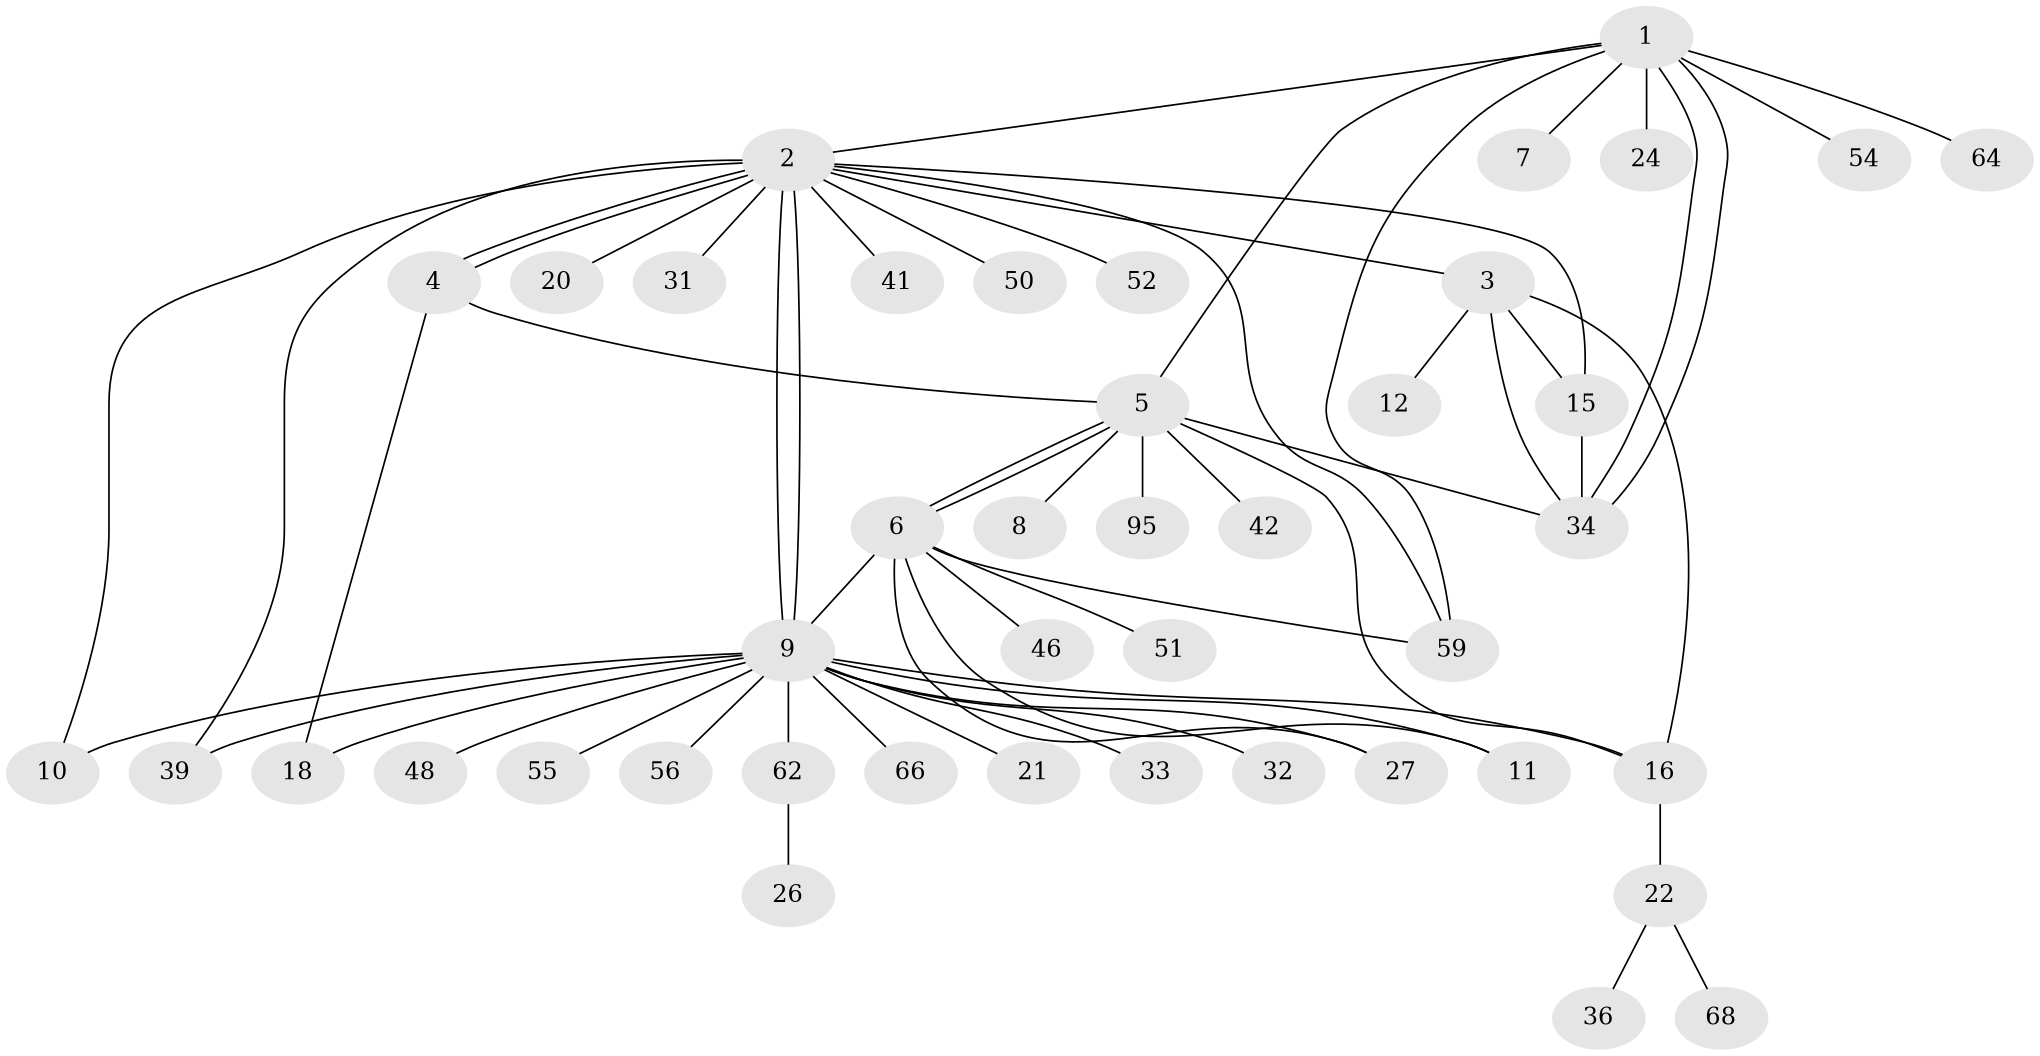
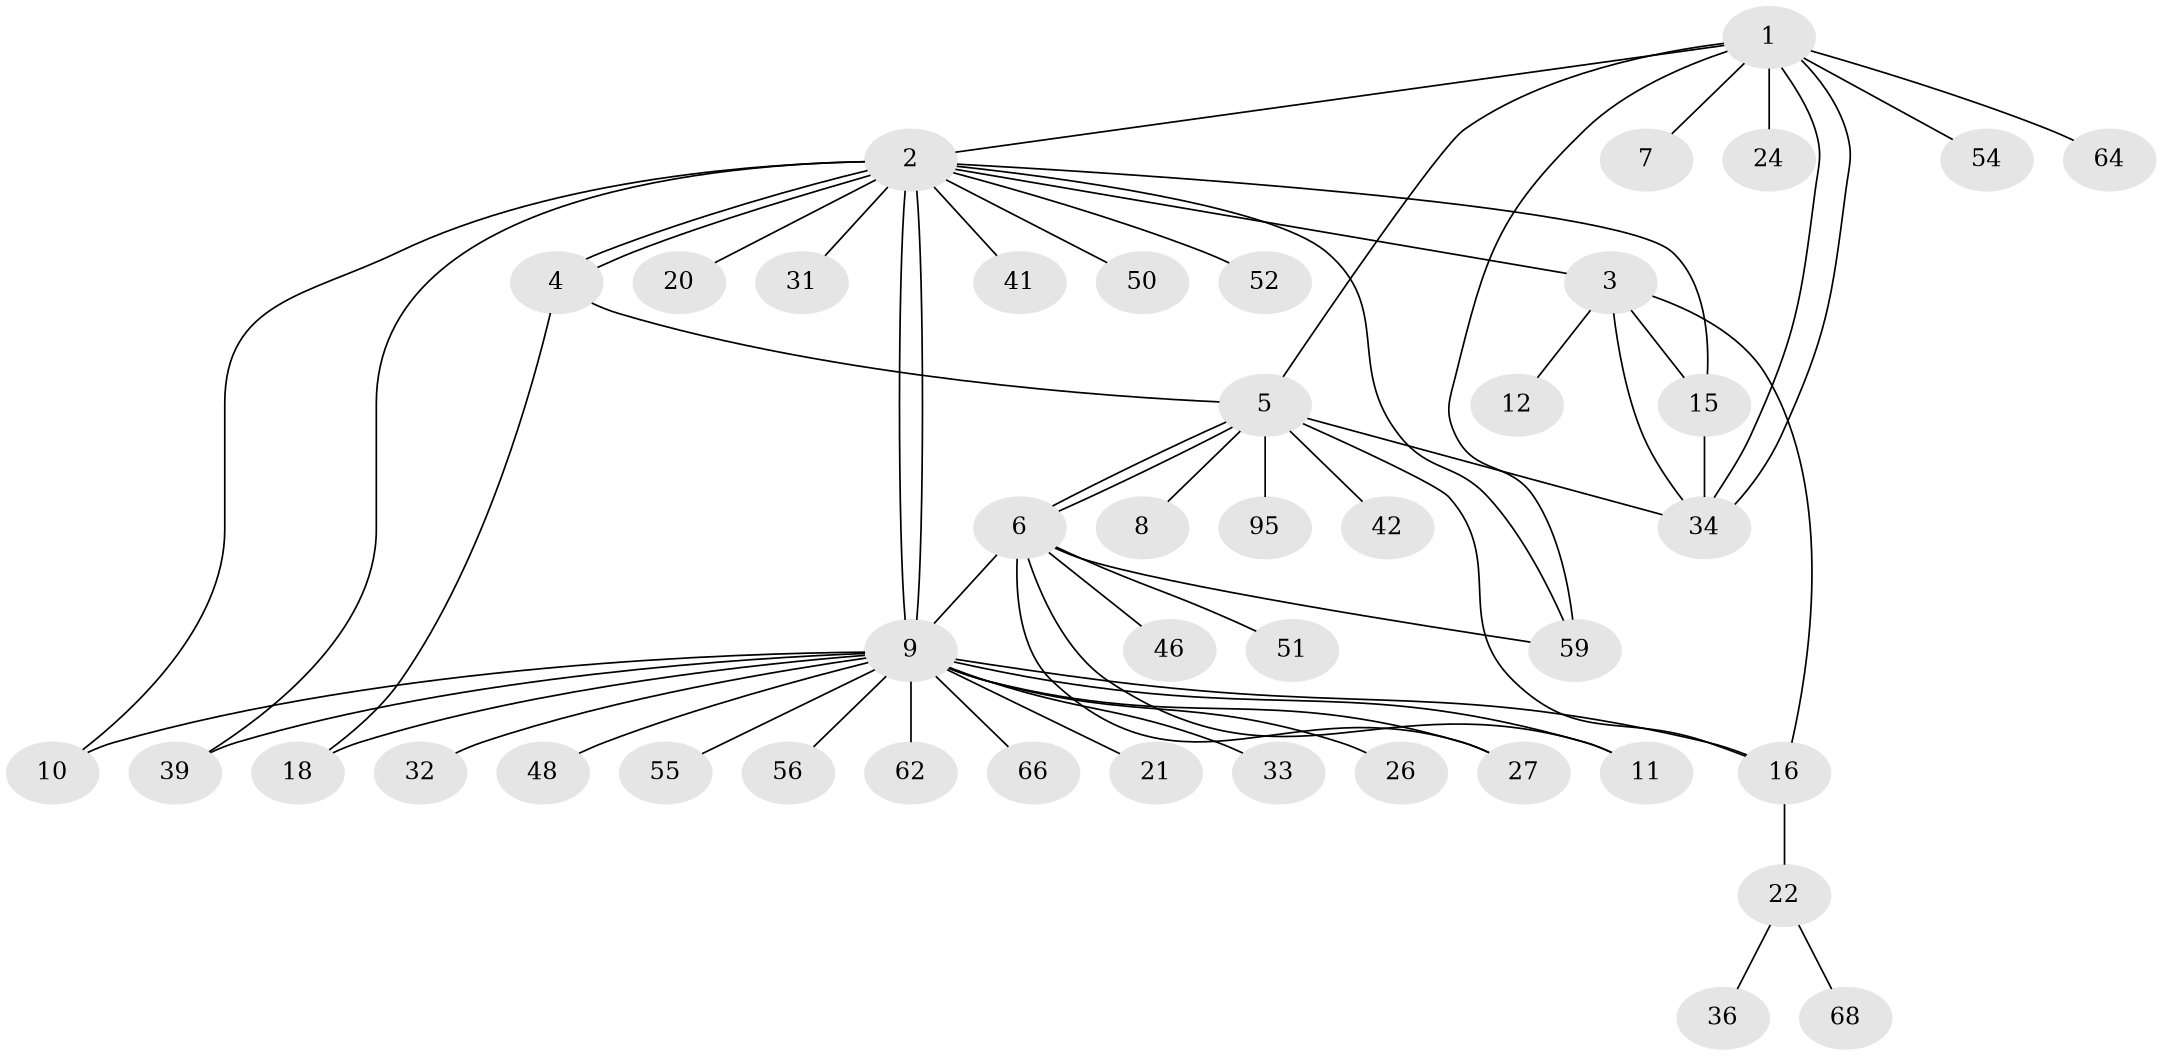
edge "62" -- "26": now "9" -- "26"
